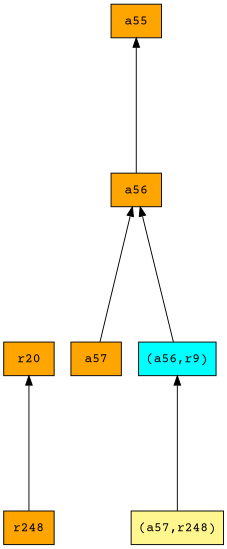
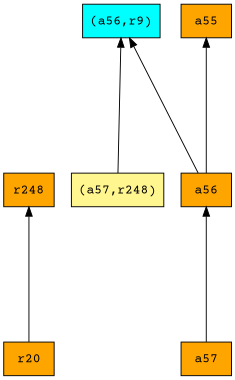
edge "(a56,r9)" -> "a56": reversed
edge "r248" -> "r20": reversed
